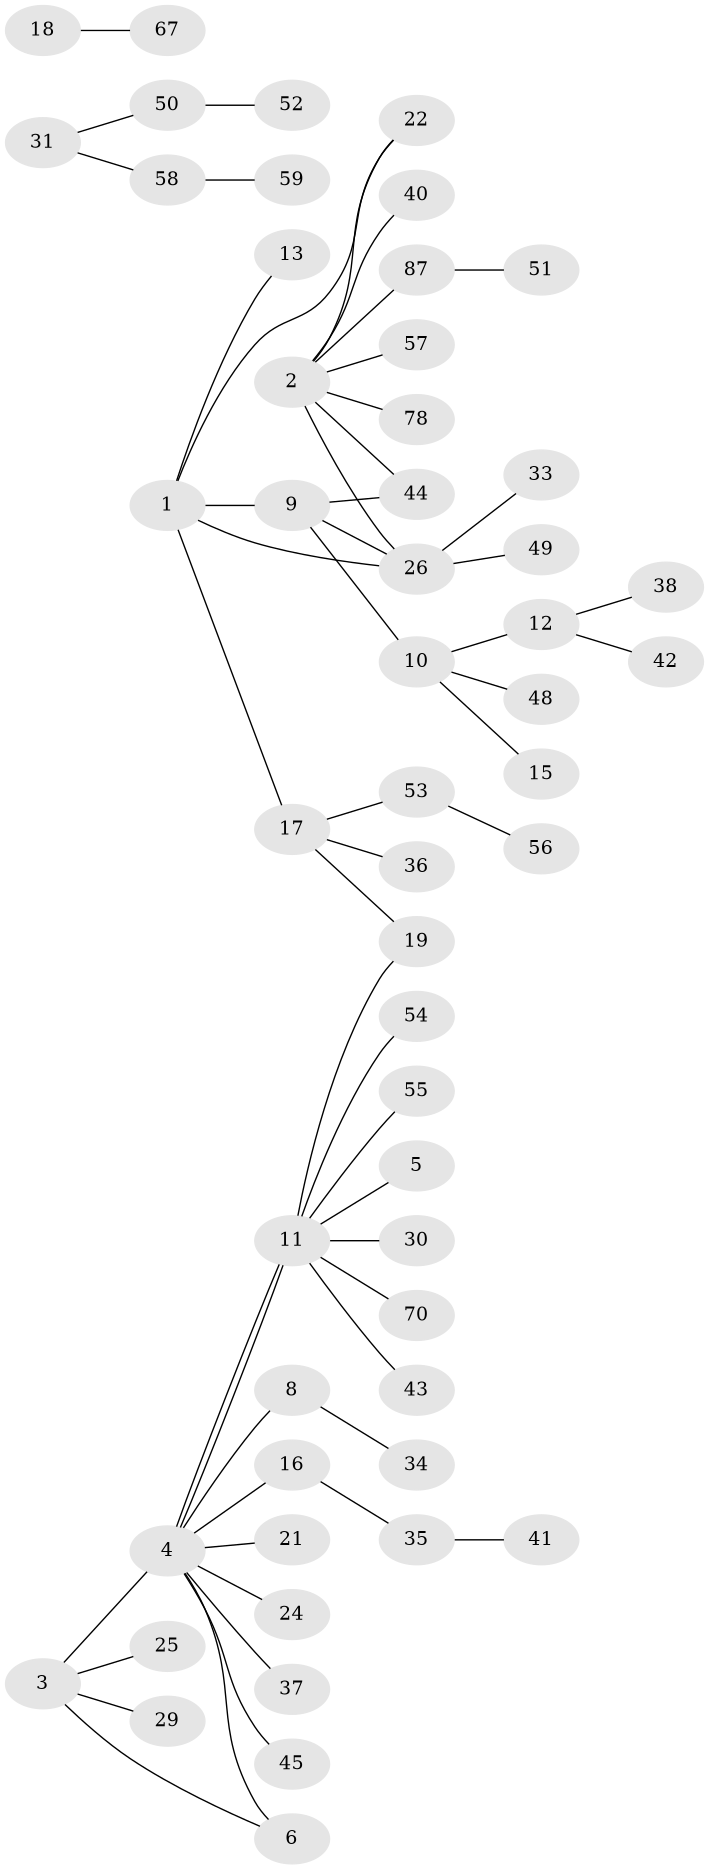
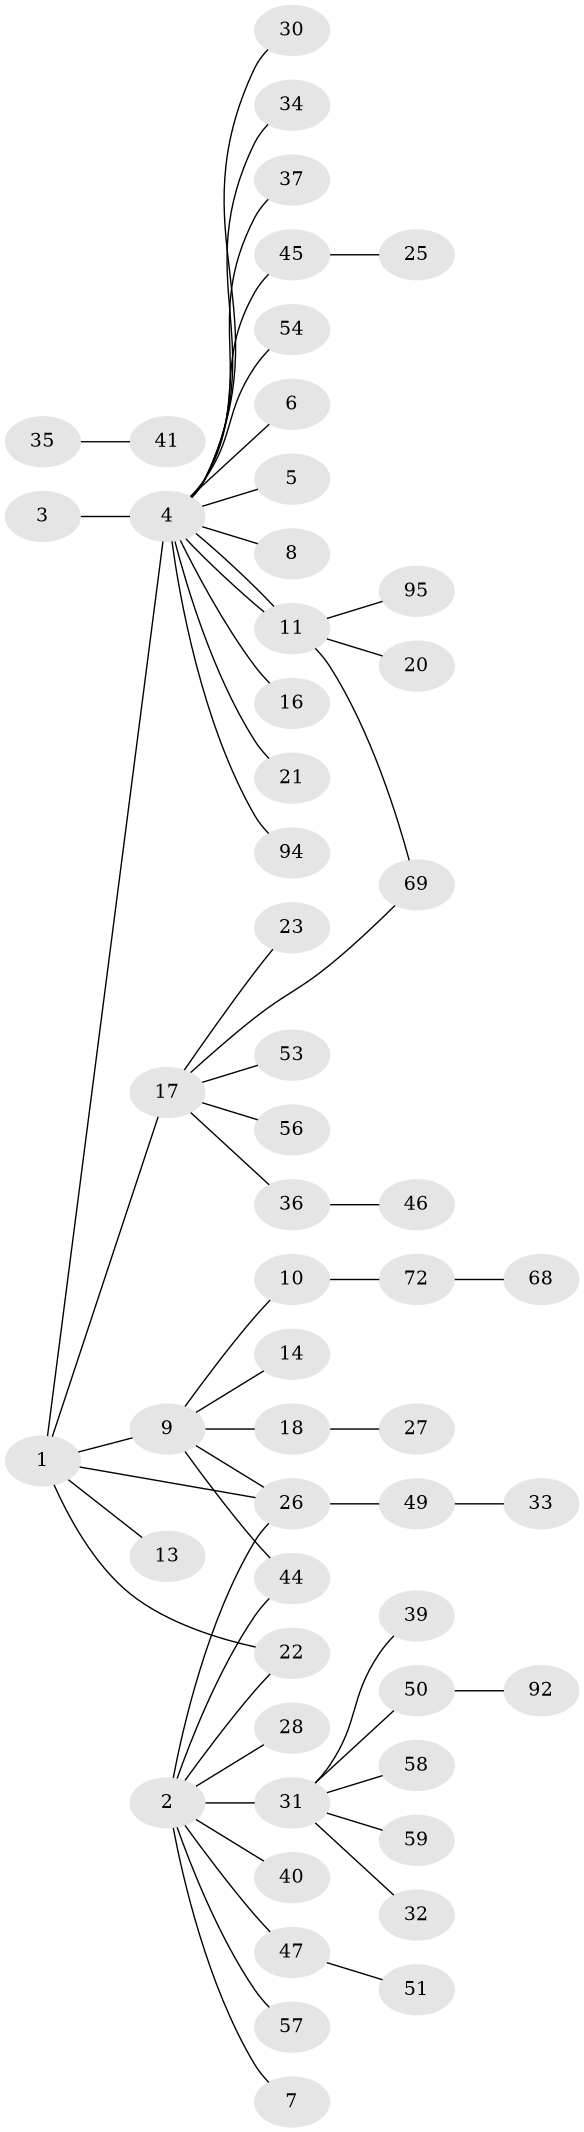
node "67": label "67" -> "27"
node "52": label "52" -> "92"
edge "58" -- "59": now "31" -- "59"
node "87": label "87" -> "47"
node "78": label "78" -> "28"
edge "33" -- "26": now "33" -- "49"
node "38": label "38" -> "68"
node "12": label "12" -> "72"
node "42": removed
node "48": removed
node "15": removed
edge "53" -- "56": now "17" -- "56"
node "23": added
node "19": label "19" -> "69"
edge "4" -- "1": added
node "55": label "55" -> "95"
edge "54" -- "11": now "54" -- "4"
edge "5" -- "11": now "5" -- "4"
node "46": added
edge "11" -- "30": now "4" -- "30"
node "70": label "70" -> "20"
node "14": added
node "43": removed
edge "8" -- "34": now "4" -- "34"
edge "9" -- "18": added
edge "16" -- "35": removed
node "24": label "24" -> "94"
node "39": added
edge "25" -- "3": now "25" -- "45"
node "29": removed
edge "3" -- "6": removed
edge "2" -- "31": added
node "32": added
node "7": added
